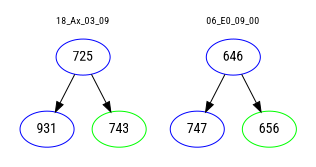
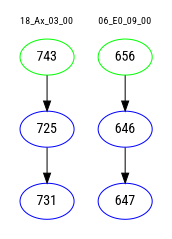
cluster "18_Ax_03_09": label "18_Ax_03_09" -> "18_Ax_03_00"
edge "725" -> "743": reversed
edge "646" -> "656": reversed
node "931": label "931" -> "731"
node "747": label "747" -> "647"
